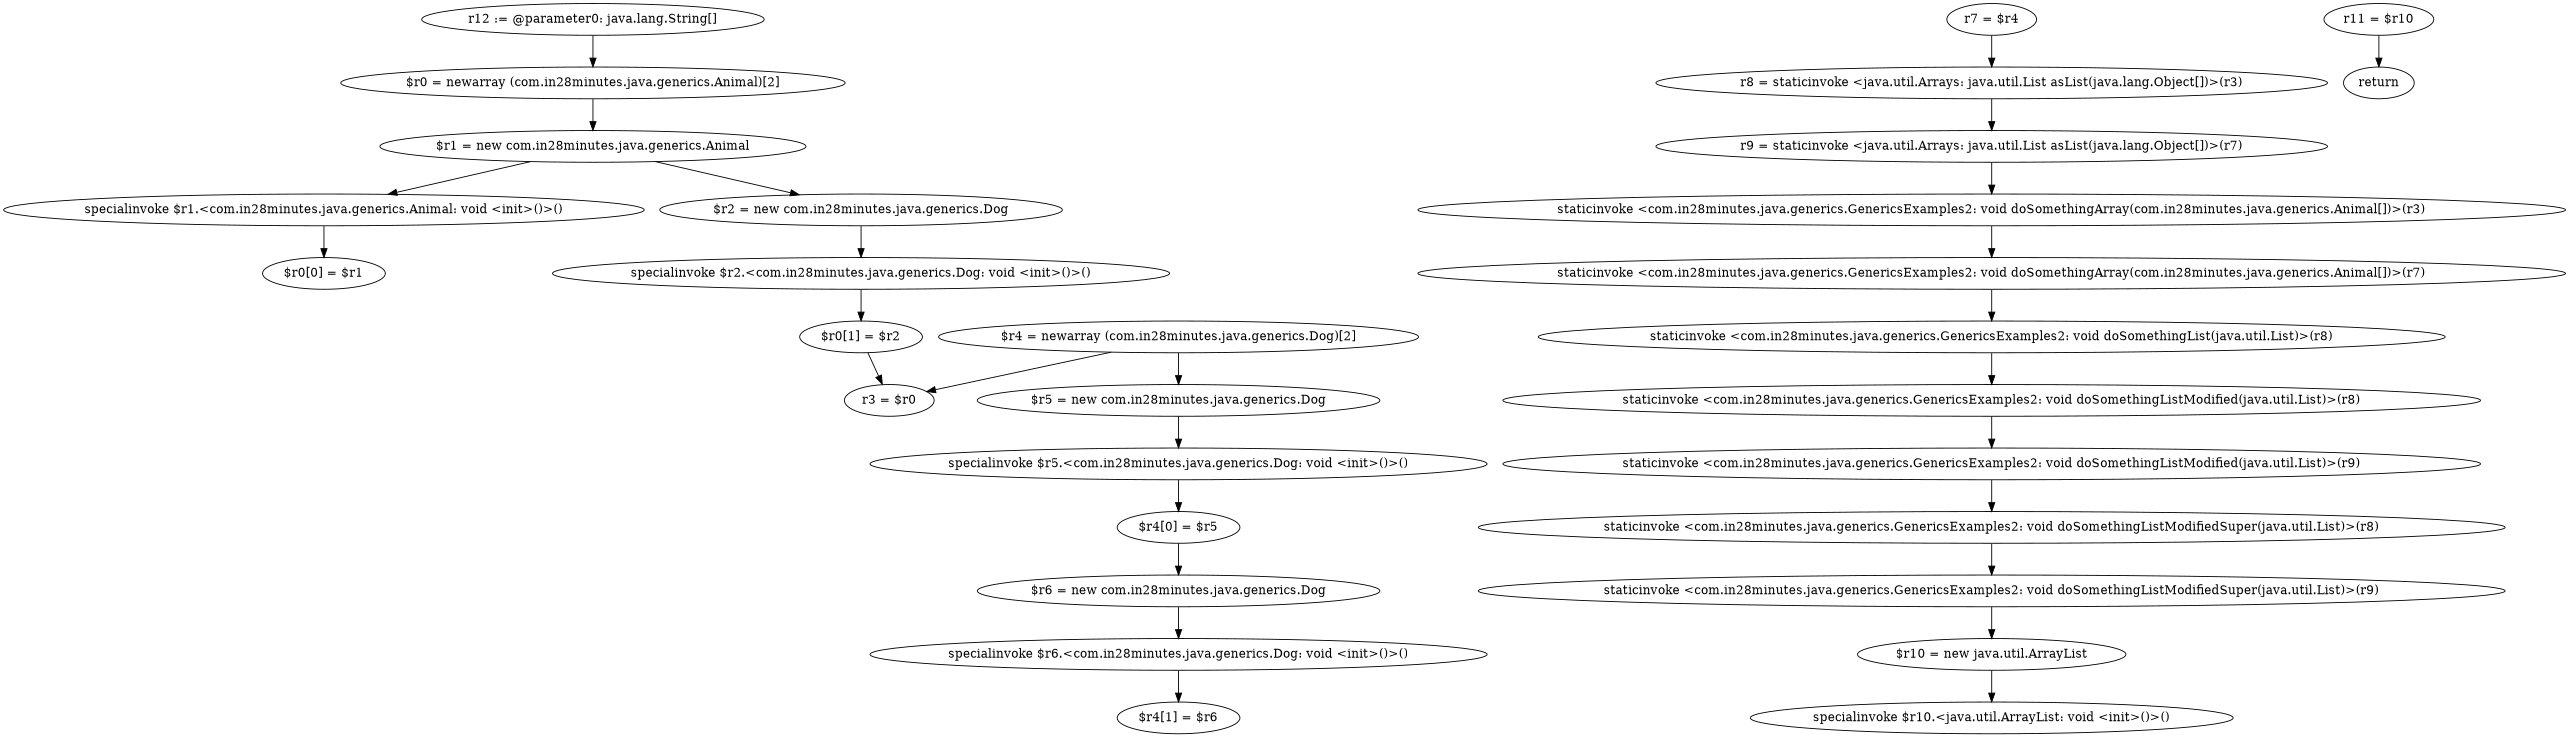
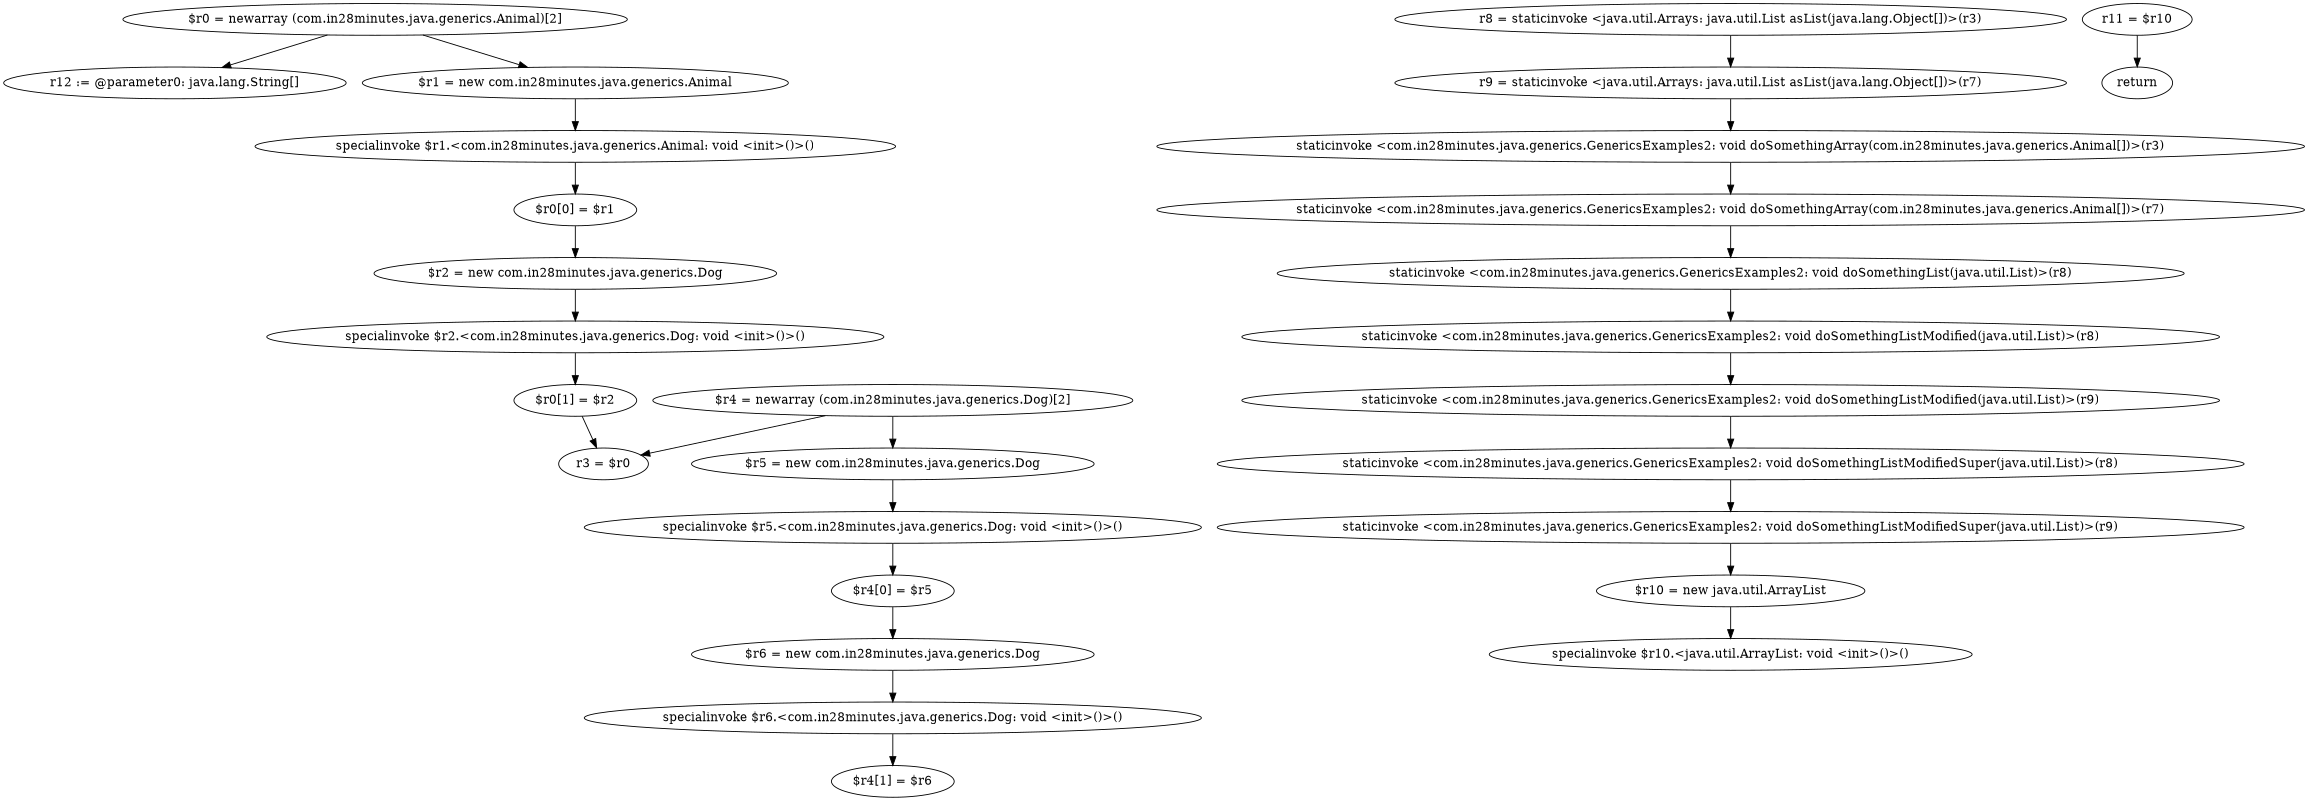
node "r7 = $r4": removed
edge "r12 := @parameter0: java.lang.String[]" -> "$r0 = newarray (com.in28minutes.java.generics.Animal)[2]": reversed
edge "$r1 = new com.in28minutes.java.generics.Animal" -> "$r2 = new com.in28minutes.java.generics.Dog": now "$r0[0] = $r1" -> "$r2 = new com.in28minutes.java.generics.Dog"
